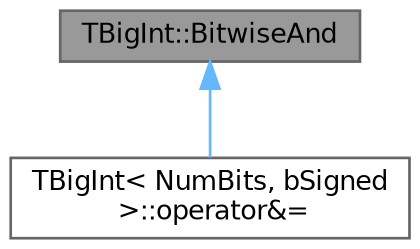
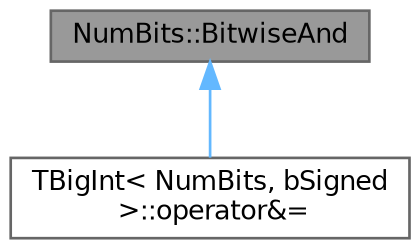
node "TBigInt::BitwiseAnd": label "TBigInt::BitwiseAnd" -> "NumBits::BitwiseAnd"
